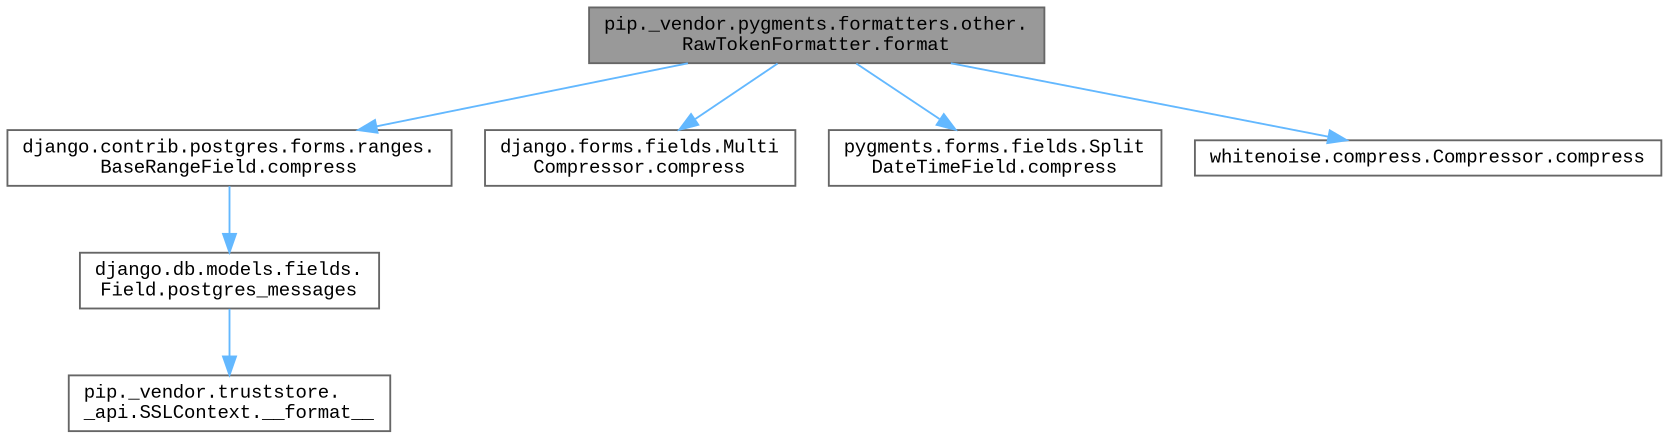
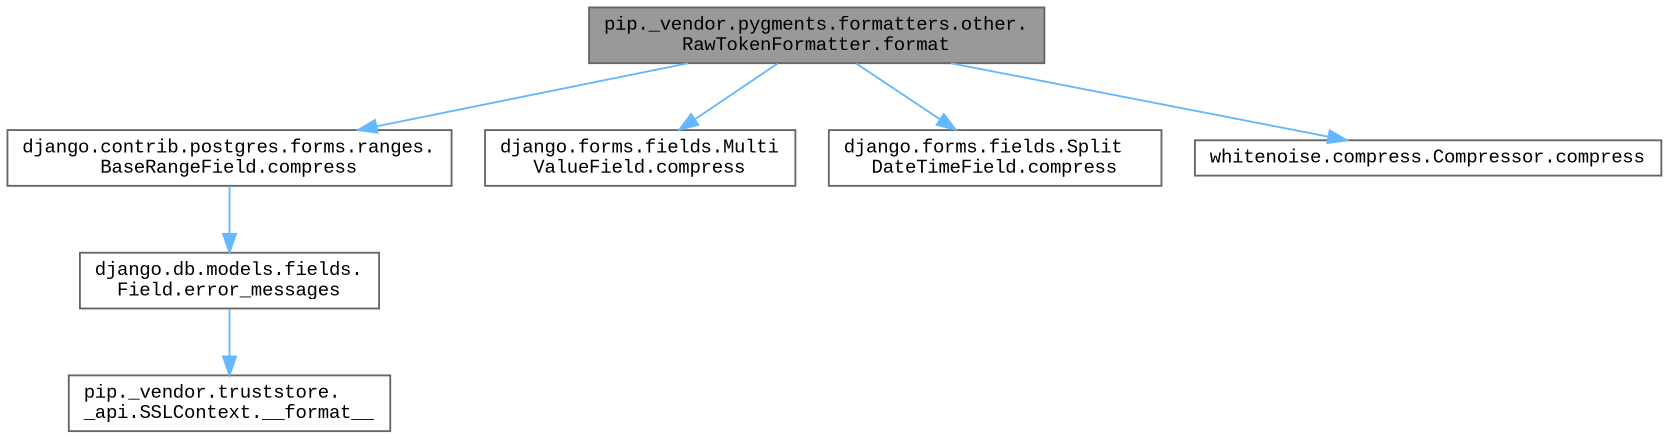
node "django.forms.fields.Multi Compressor.compress": label "django.forms.fields.Multi Compressor.compress" -> "django.forms.fields.Multi ValueField.compress"
node "pygments.forms.fields.Split DateTimeField.compress": label "pygments.forms.fields.Split DateTimeField.compress" -> "django.forms.fields.Split DateTimeField.compress"
node "django.db.models.fields. Field.postgres_messages": label "django.db.models.fields. Field.postgres_messages" -> "django.db.models.fields. Field.error_messages"
